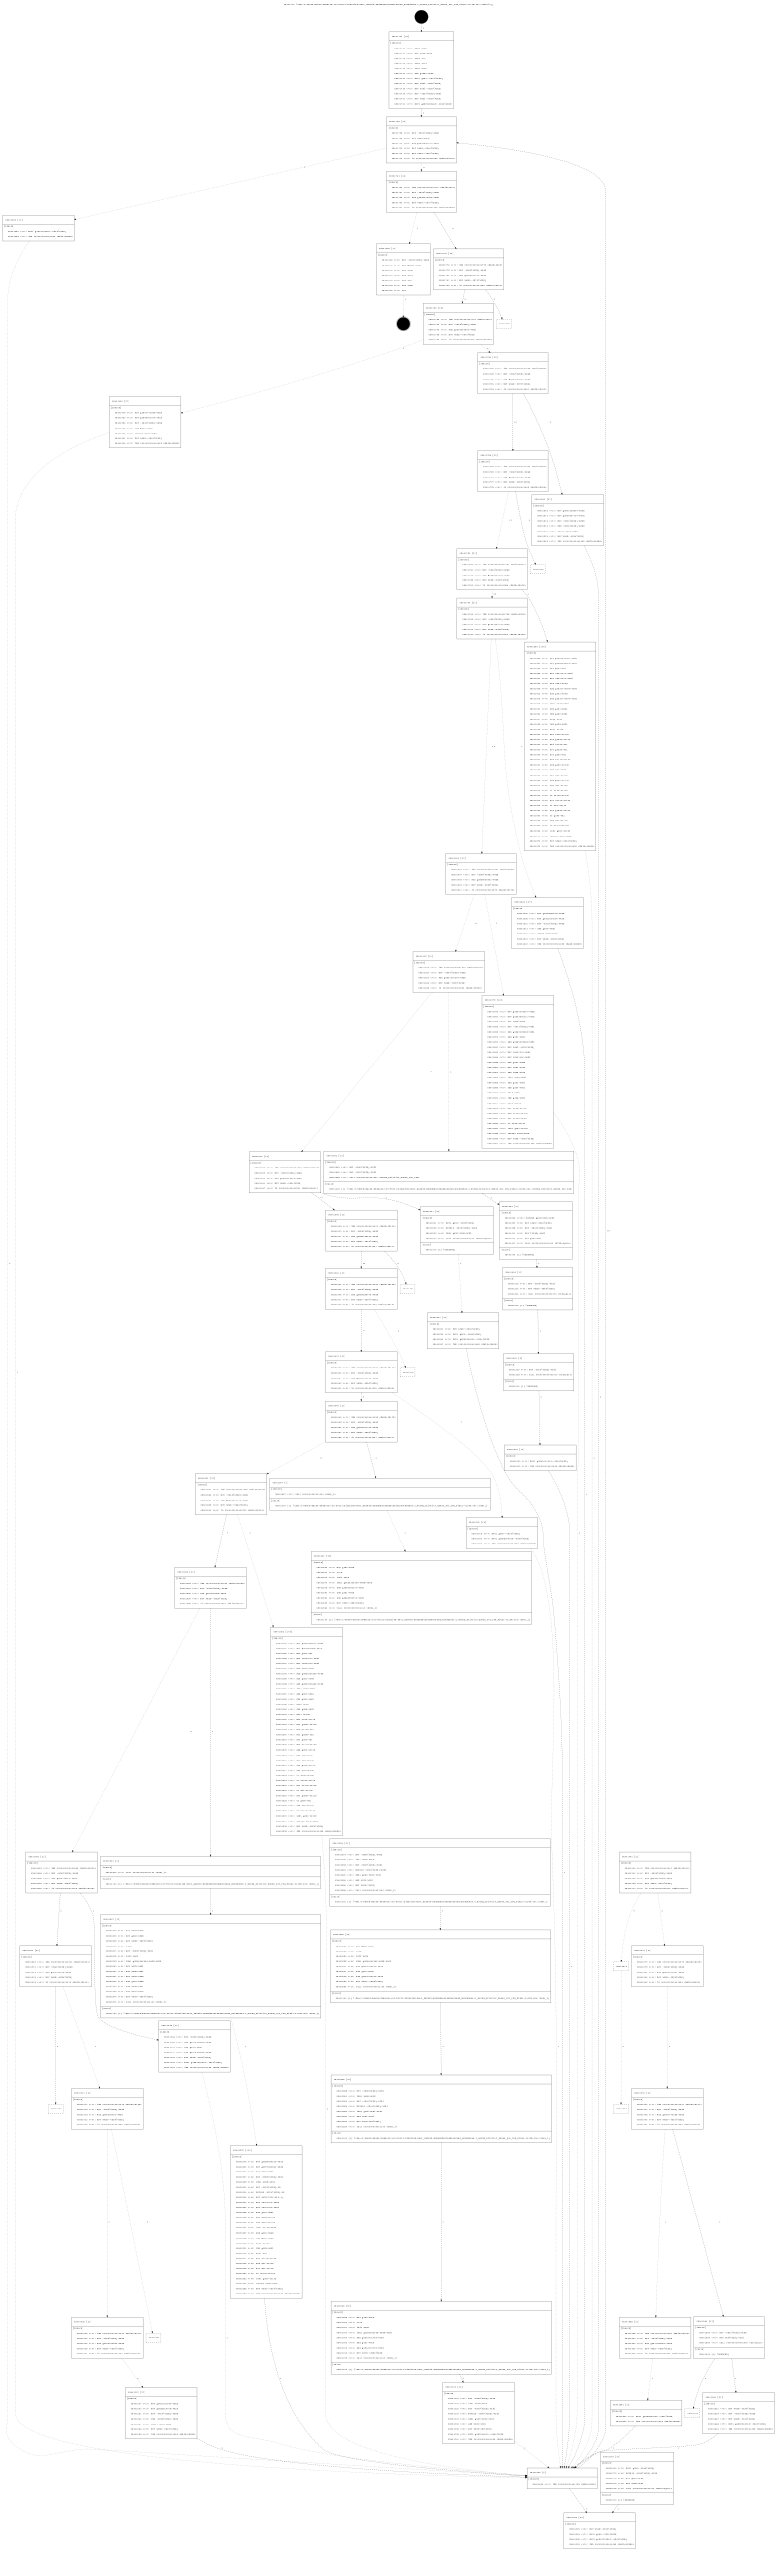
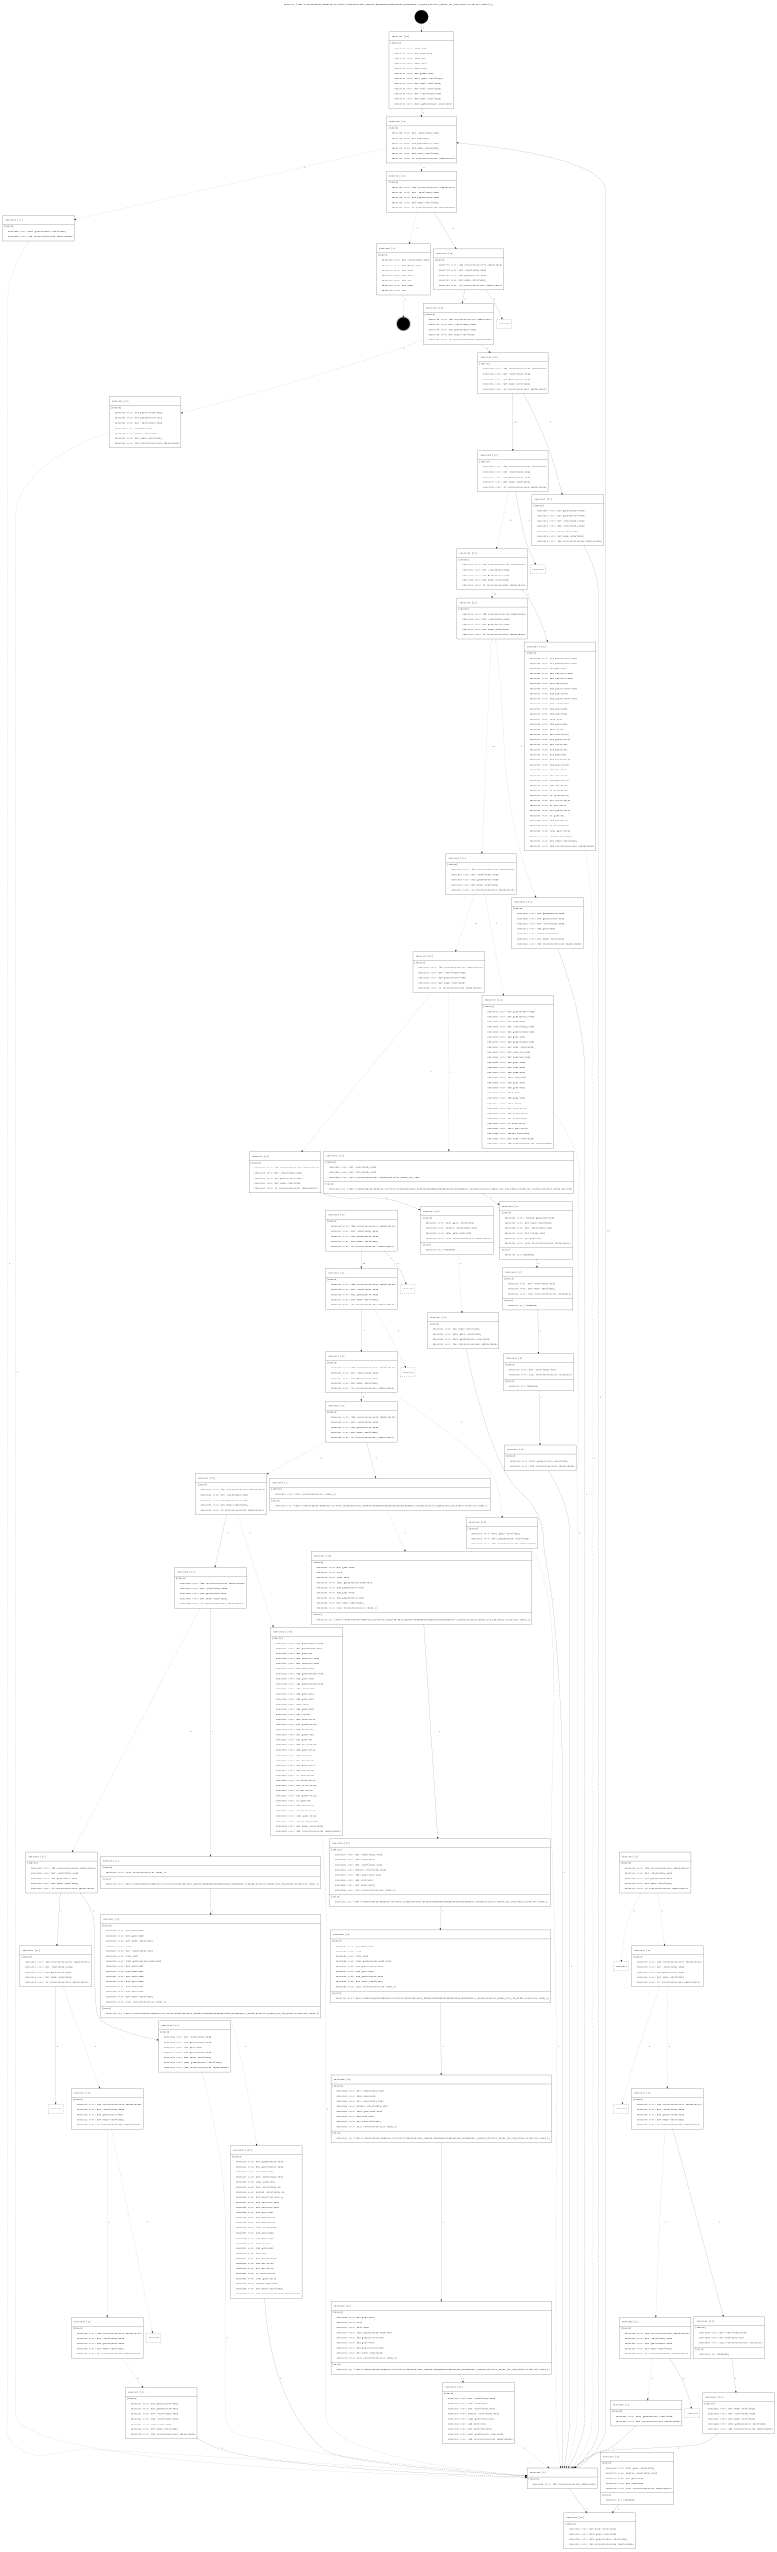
edge "0x401834 [25]" -> "0x40184d [25]": removed, label "10"
edge "0x401b6c [40]" -> "0x401b94 [31]": added, label "1"
edge "0x401a79" -> "0x401fe4": now "0x401979 [25]" -> "0x401fe4"
edge "0x401ae4 [13]" -> "0x4019c4": now "0x4019ab [25]" -> "0x4019c4"
